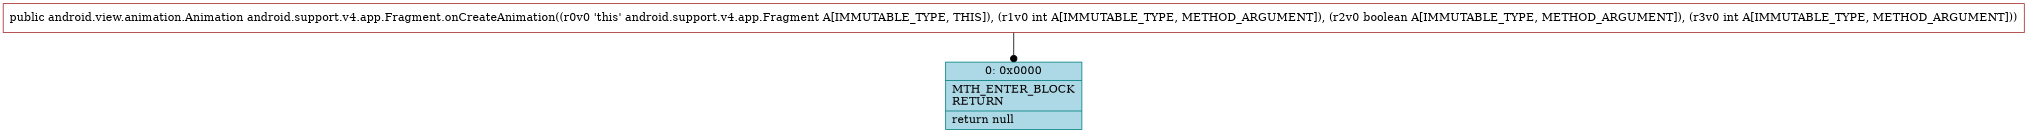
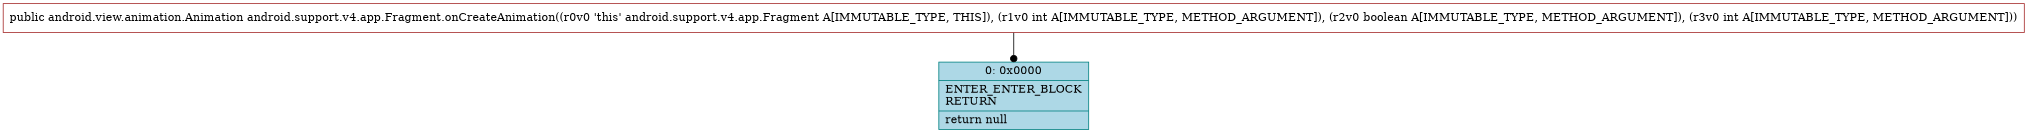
node "0: 0x0000": text "MTH_ENTER_BLOCK" -> "ENTER_ENTER_BLOCK"
